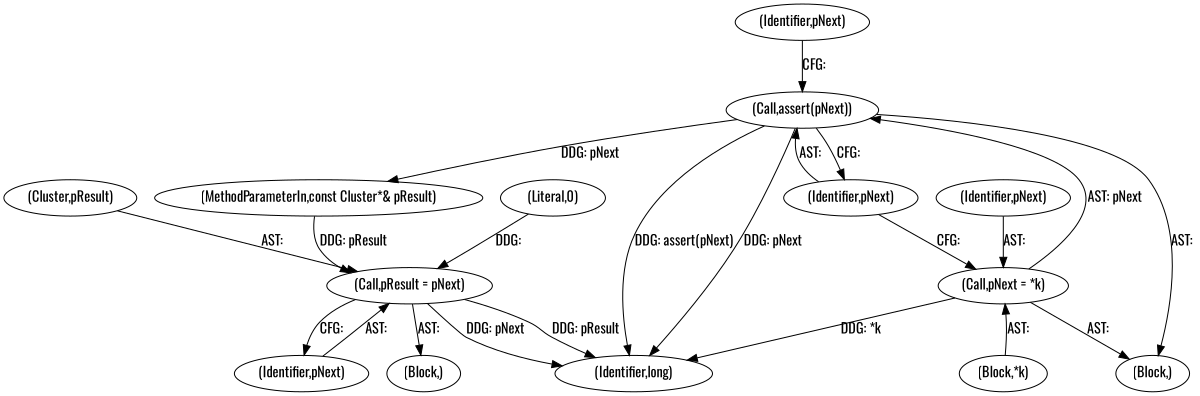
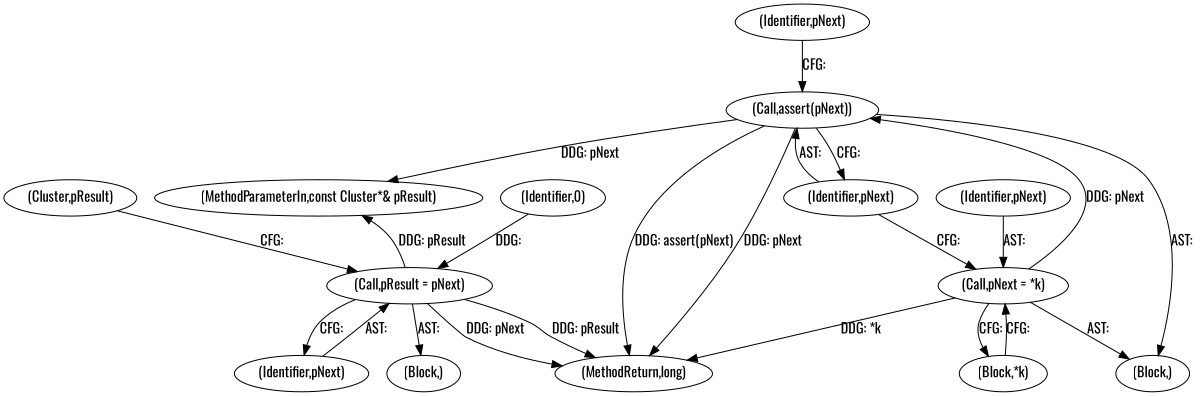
node "(Literal,0)": label "(Literal,0)" -> "(Identifier,0)"
edge "(Call,pNext = *k)" -> "(Call,assert(pNext))": label "AST: pNext" -> "DDG: pNext"
edge "(Cluster,pResult)" -> "(Call,pResult = pNext)": label "AST: " -> "CFG: "
edge "(MethodParameterIn,const Cluster*& pResult)" -> "(Call,pResult = pNext)": reversed
edge "(Call,pNext = *k)" -> "(Block,*k)": added, label "CFG:"
edge "(Block,*k)" -> "(Call,pNext = *k)": label "AST: " -> "CFG: "
node "(Identifier,long)": label "(Identifier,long)" -> "(MethodReturn,long)"
